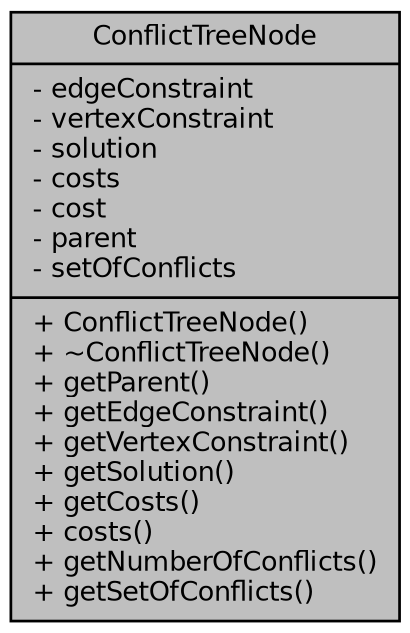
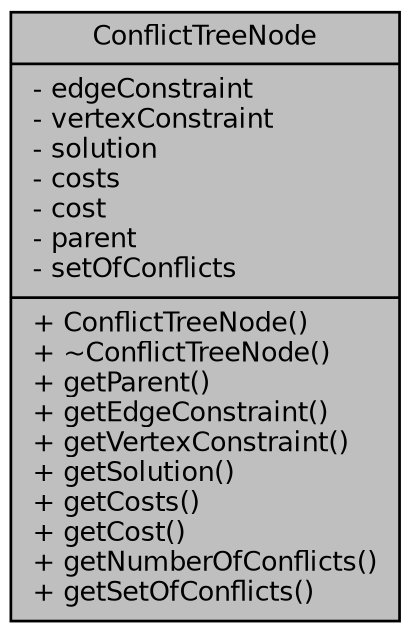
node "ConflictTreeNode": text "+ costs()" -> "+ getCost()"
